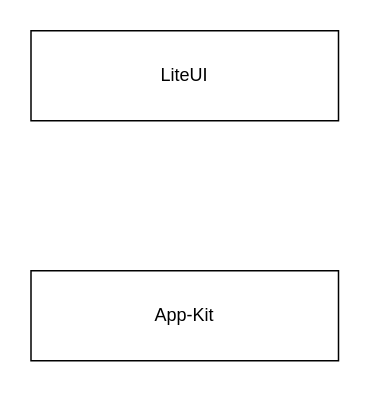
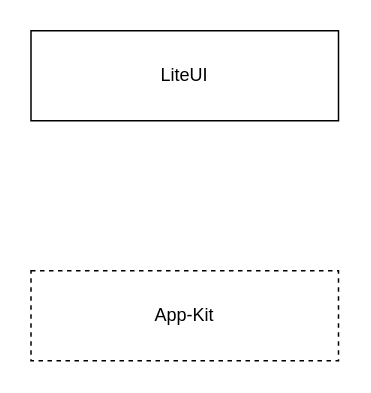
node "App-Kit": style solid -> dashed
